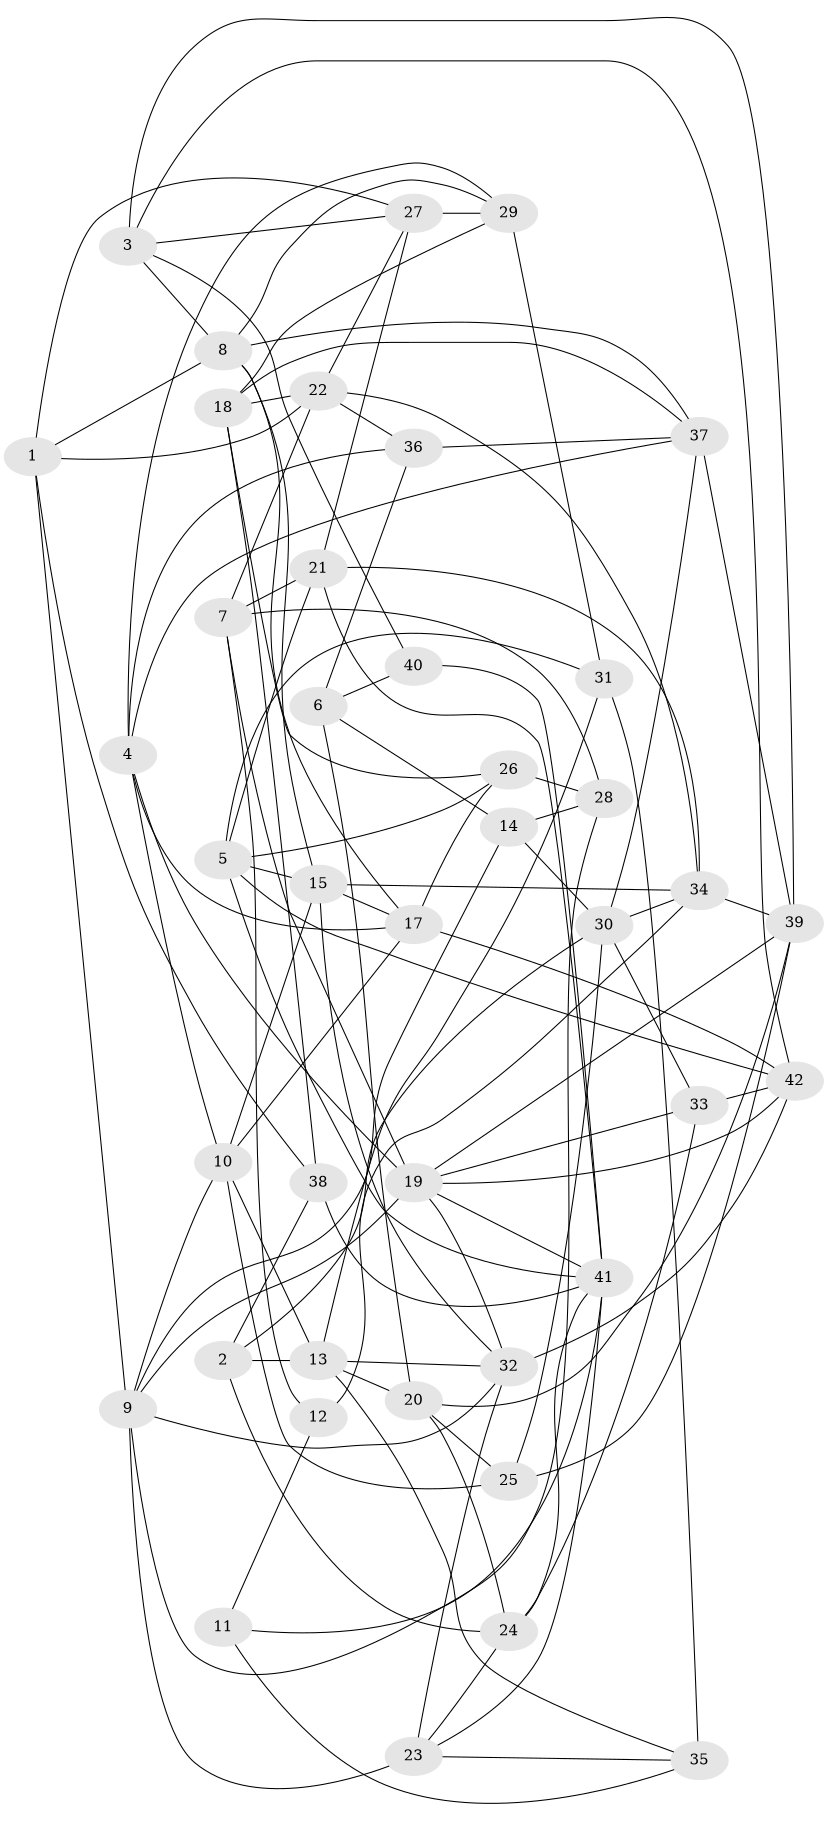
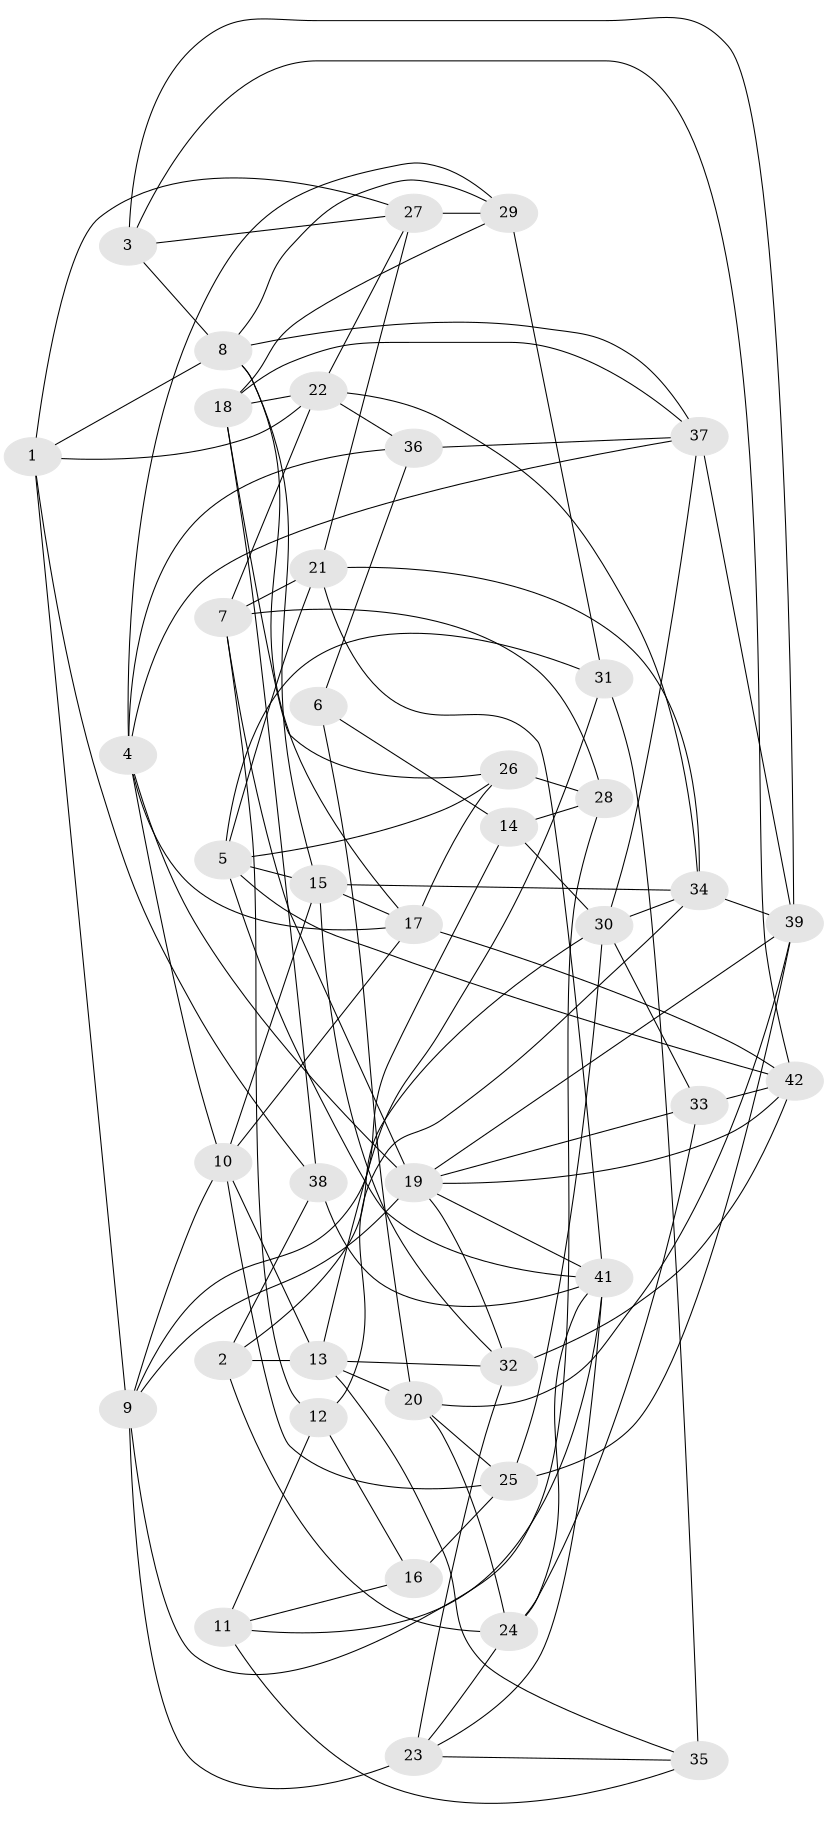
node "40": removed
edge "32" -- "9": removed
node "16": added
